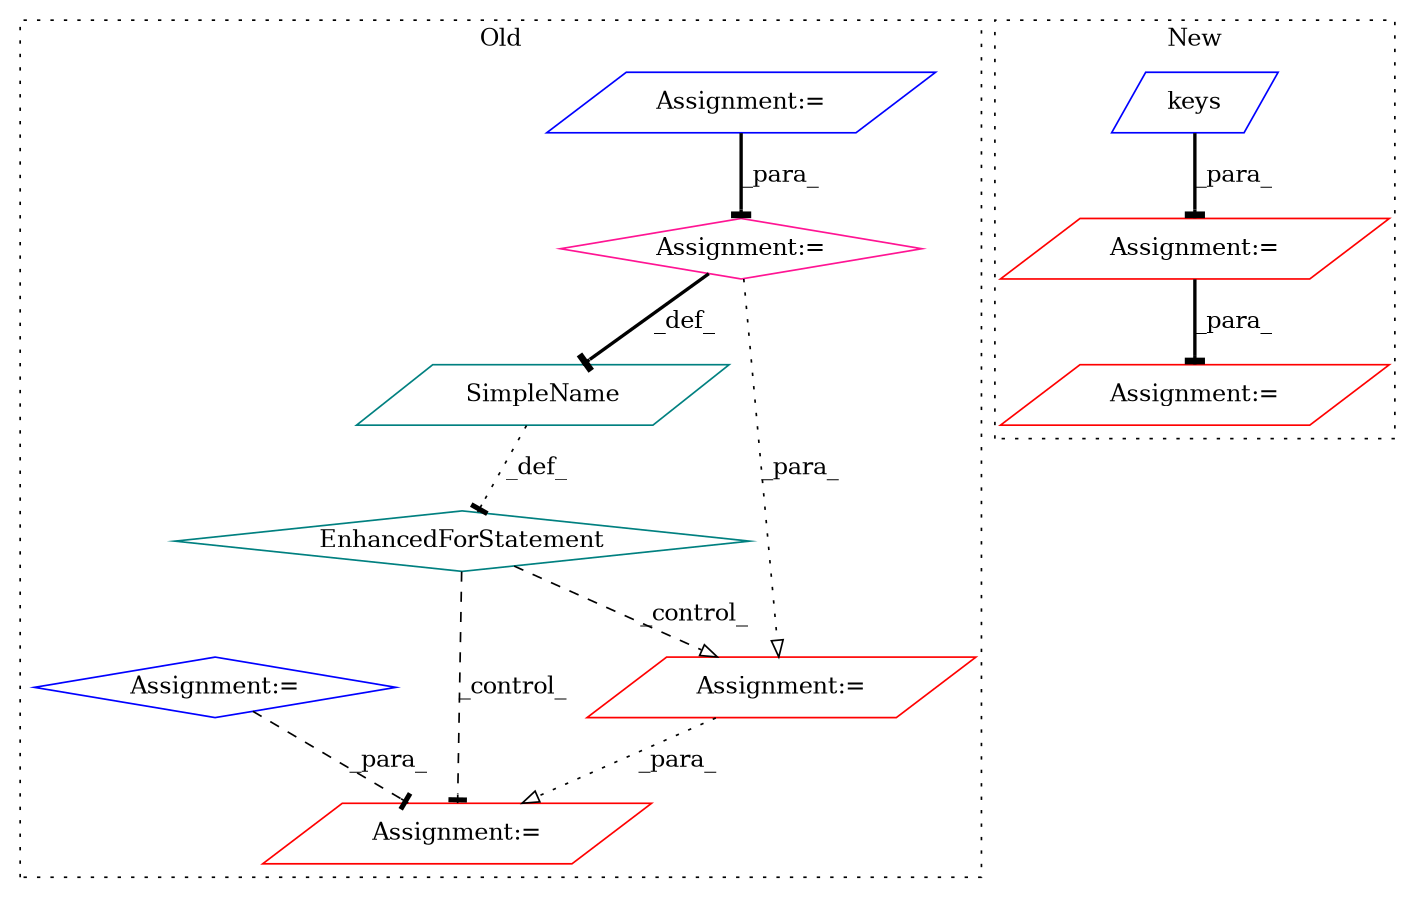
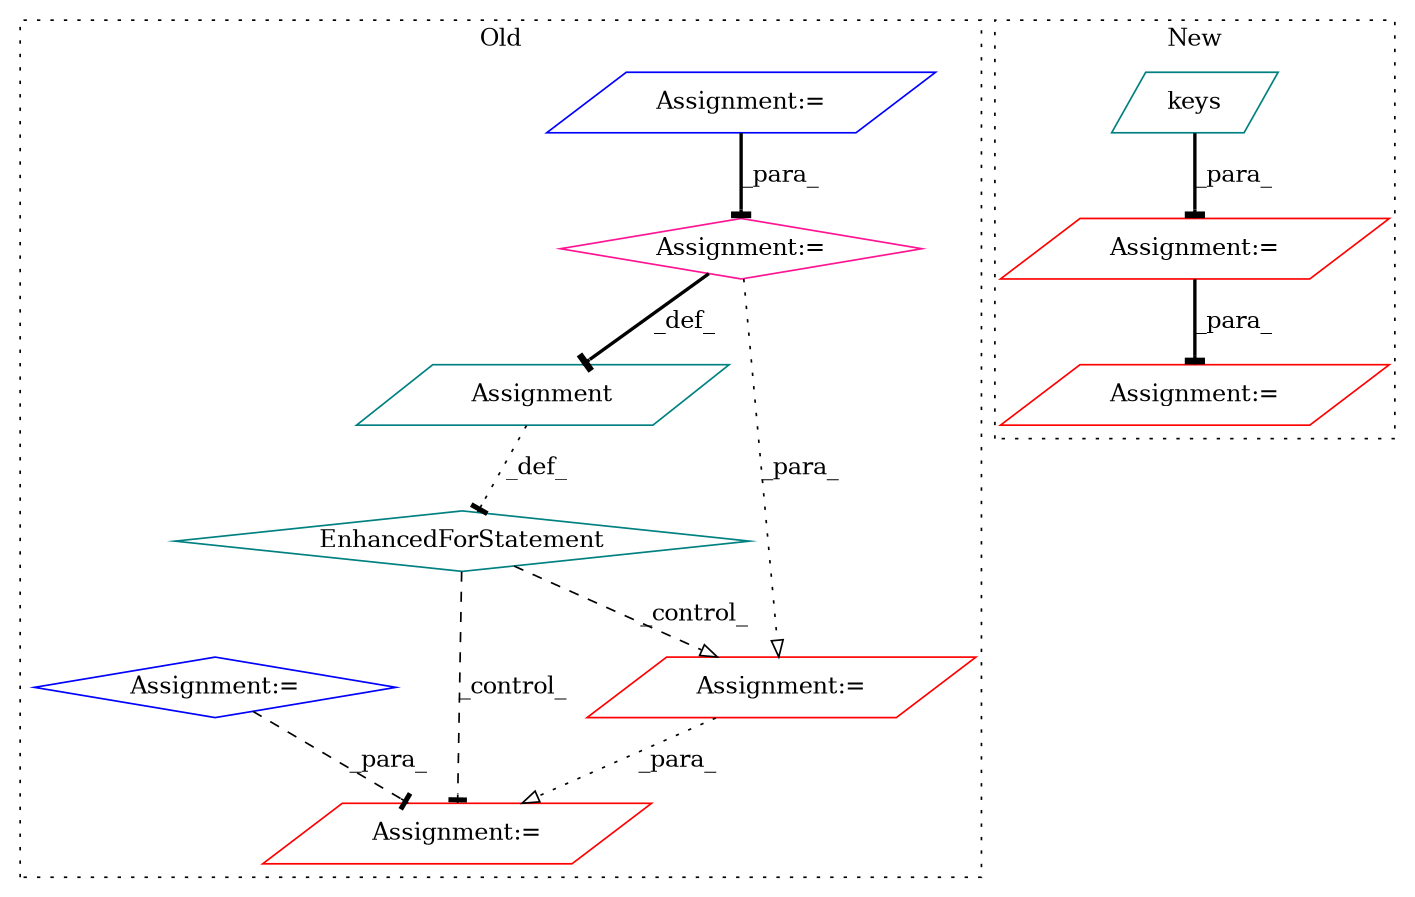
node "keys": color blue -> teal
node "SimpleName": label "SimpleName" -> "Assignment"
